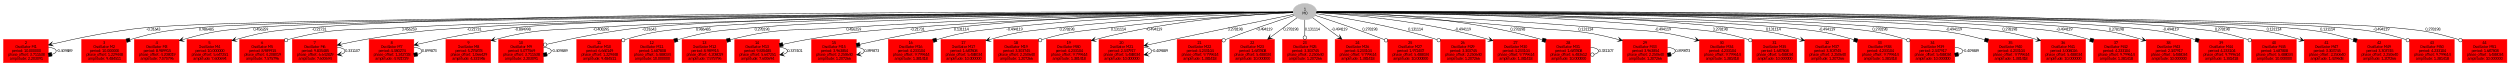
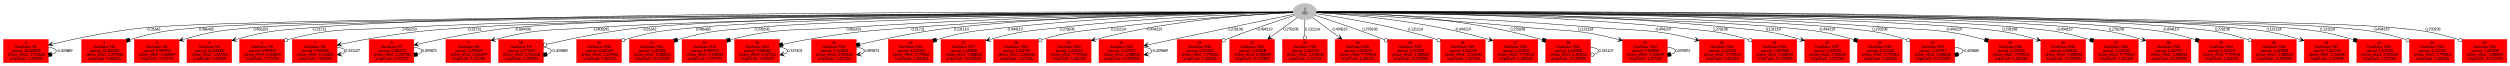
node "19": text "Oscillator M80" -> "Oscillator M20"
